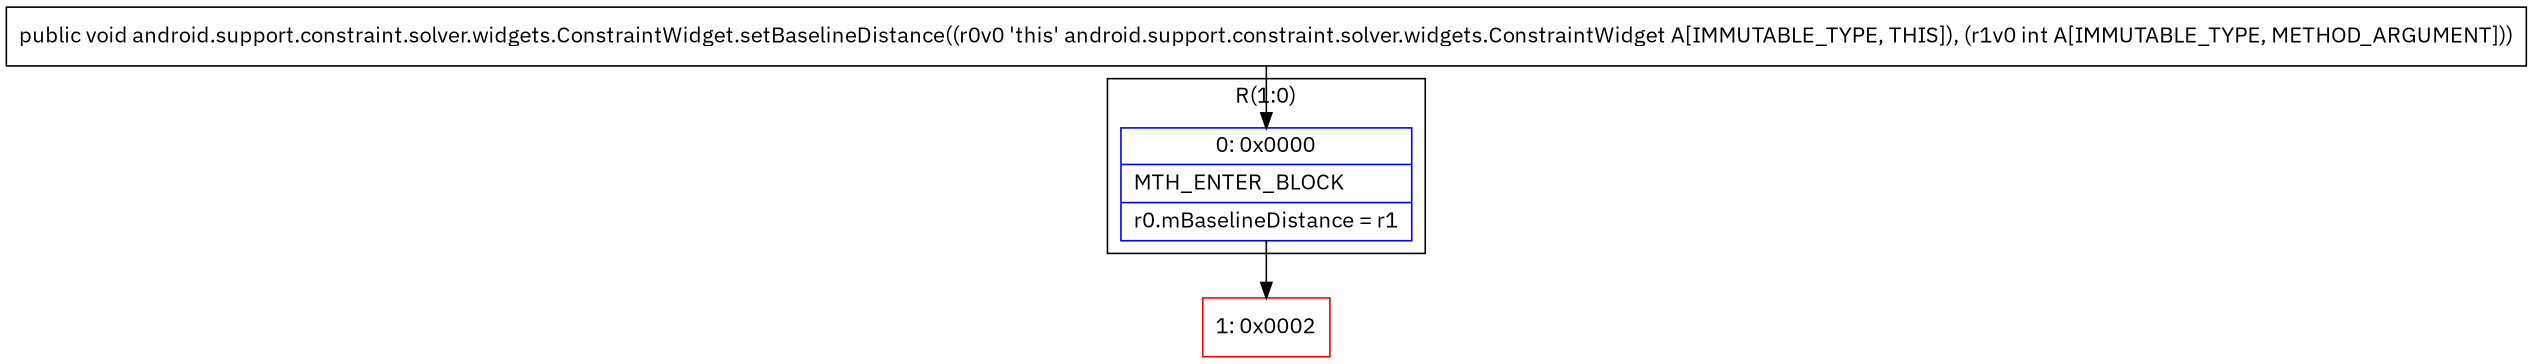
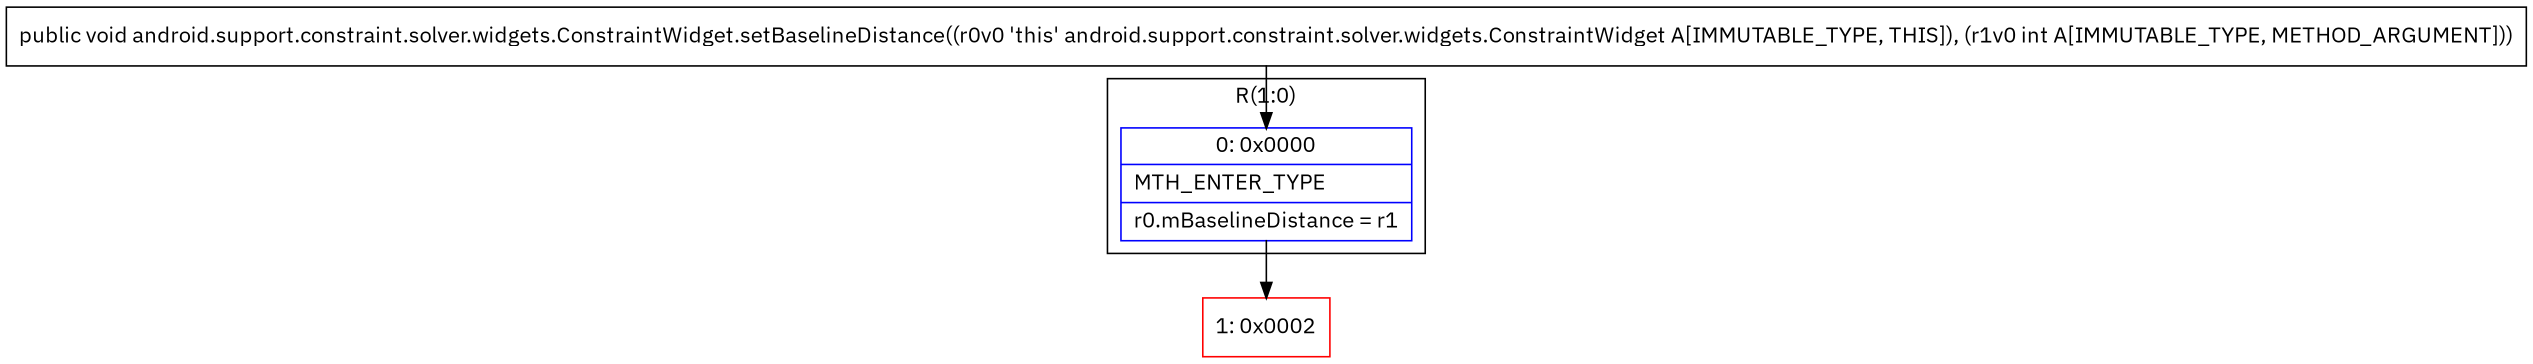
node "0: 0x0000": text "MTH_ENTER_BLOCK" -> "MTH_ENTER_TYPE"
